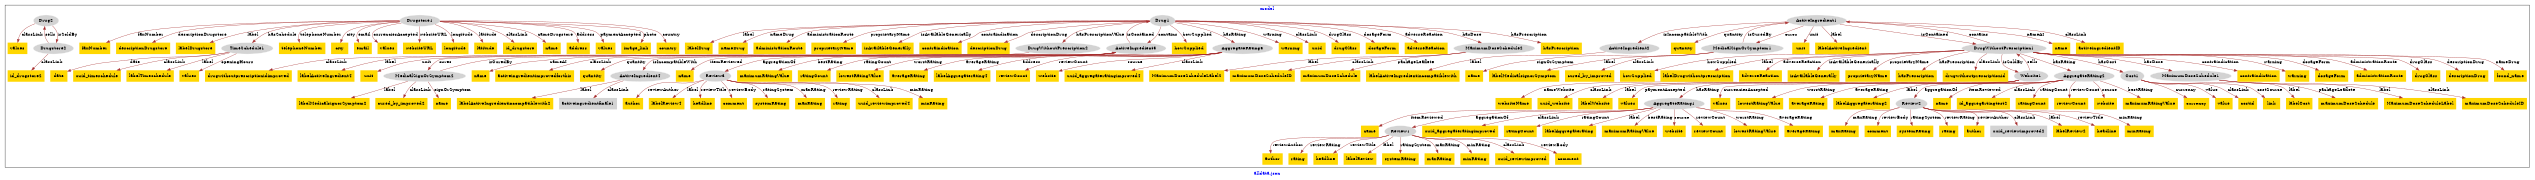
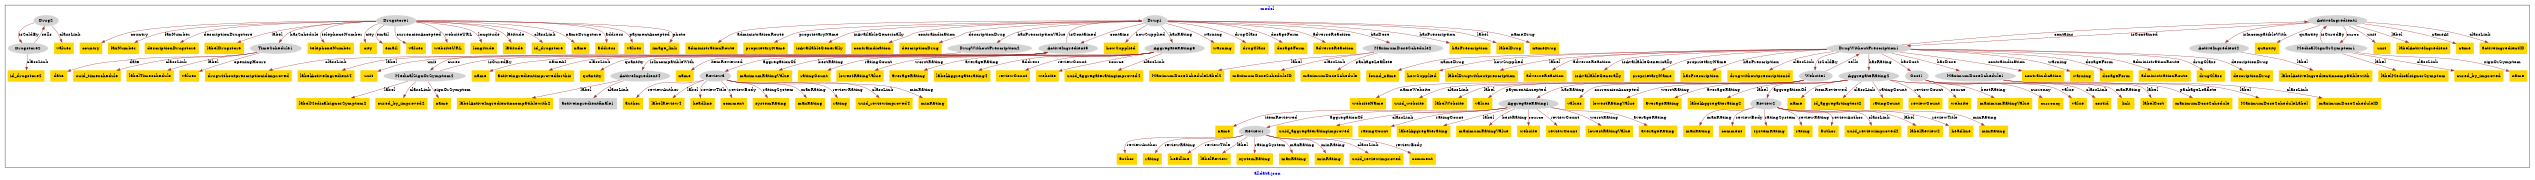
node "uuid": removed
edge "Cost1" -> "link": label "costSource" -> "maxRating"
node "uuid_reviewimproved2": fillcolor lightgray -> gold
